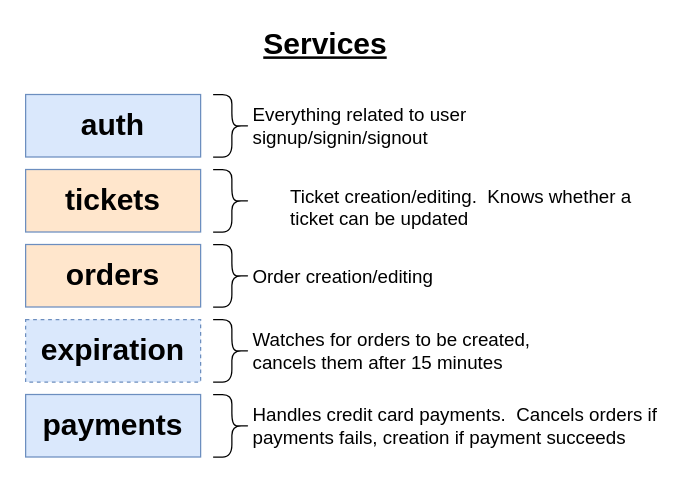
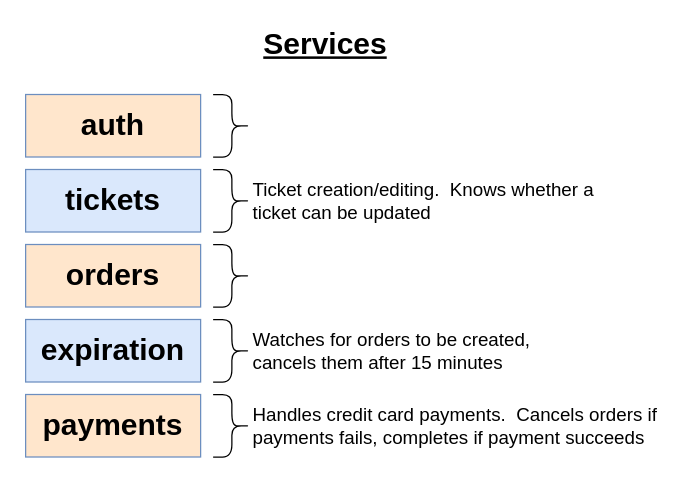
node "auth": fillcolor #dae8fc -> #ffe6cc
node "Everything related to user signup/signin/signout": removed
node "tickets": fillcolor #ffe6cc -> #dae8fc
node "Ticket creation/editing. Knows whether a ticket can be updated": moved (476, 207) -> (438, 201)
node "Order creation/editing": removed
node "expiration": style dashed -> solid
node "payments": fillcolor #dae8fc -> #ffe6cc
node "Handles credit card payments. Cancels orders if payments fails, creation if payment succeeds": label "Handles credit card payments. Cancels orders if payments fails, creation if payment succeeds" -> "Handles credit card payments. Cancels orders if payments fails, completes if payment succeeds"
